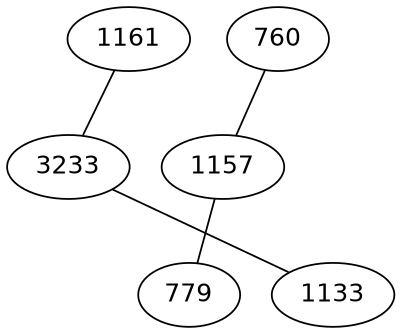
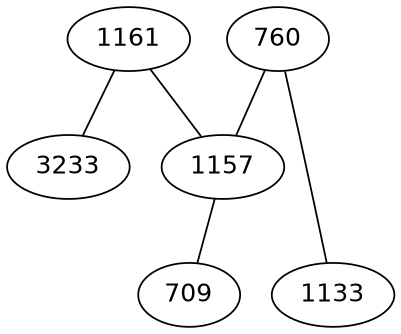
edge "1161" -- "1157": added
edge "3233" -- "1133": now "760" -- "1133"
node "779": label "779" -> "709"
